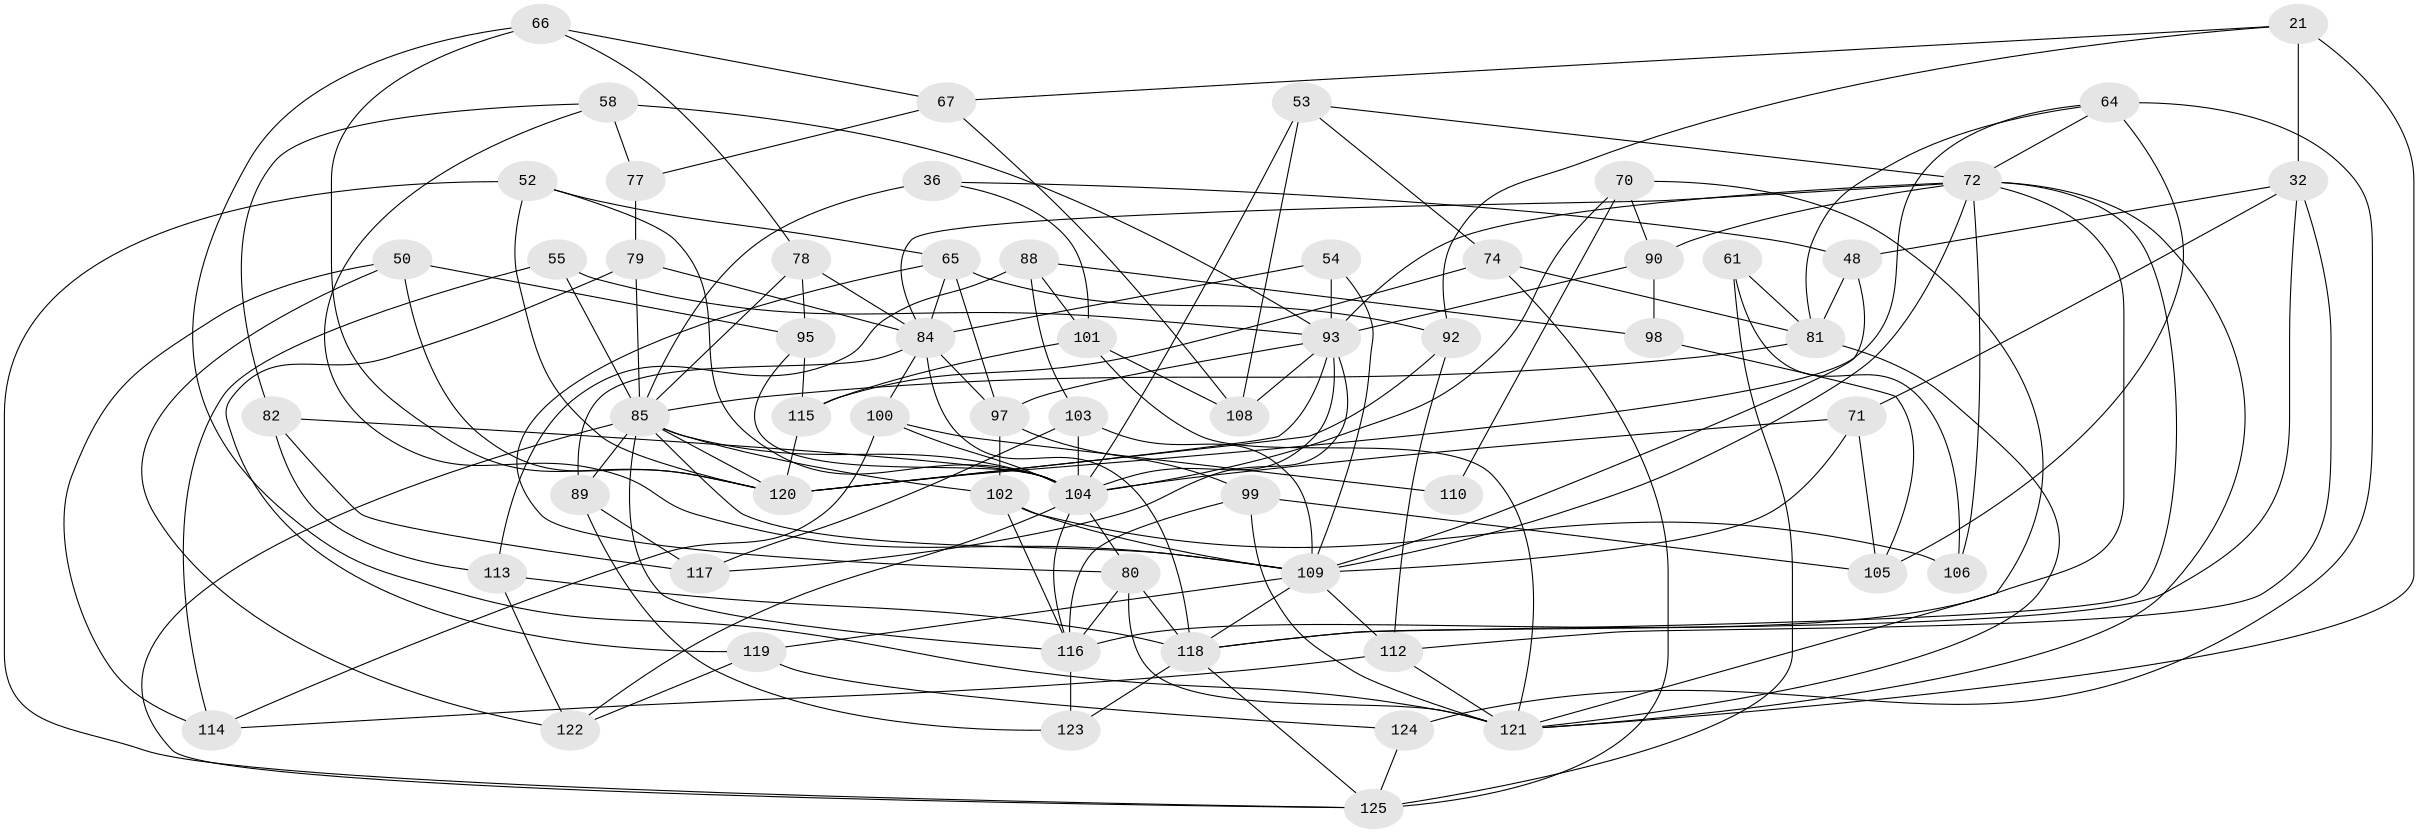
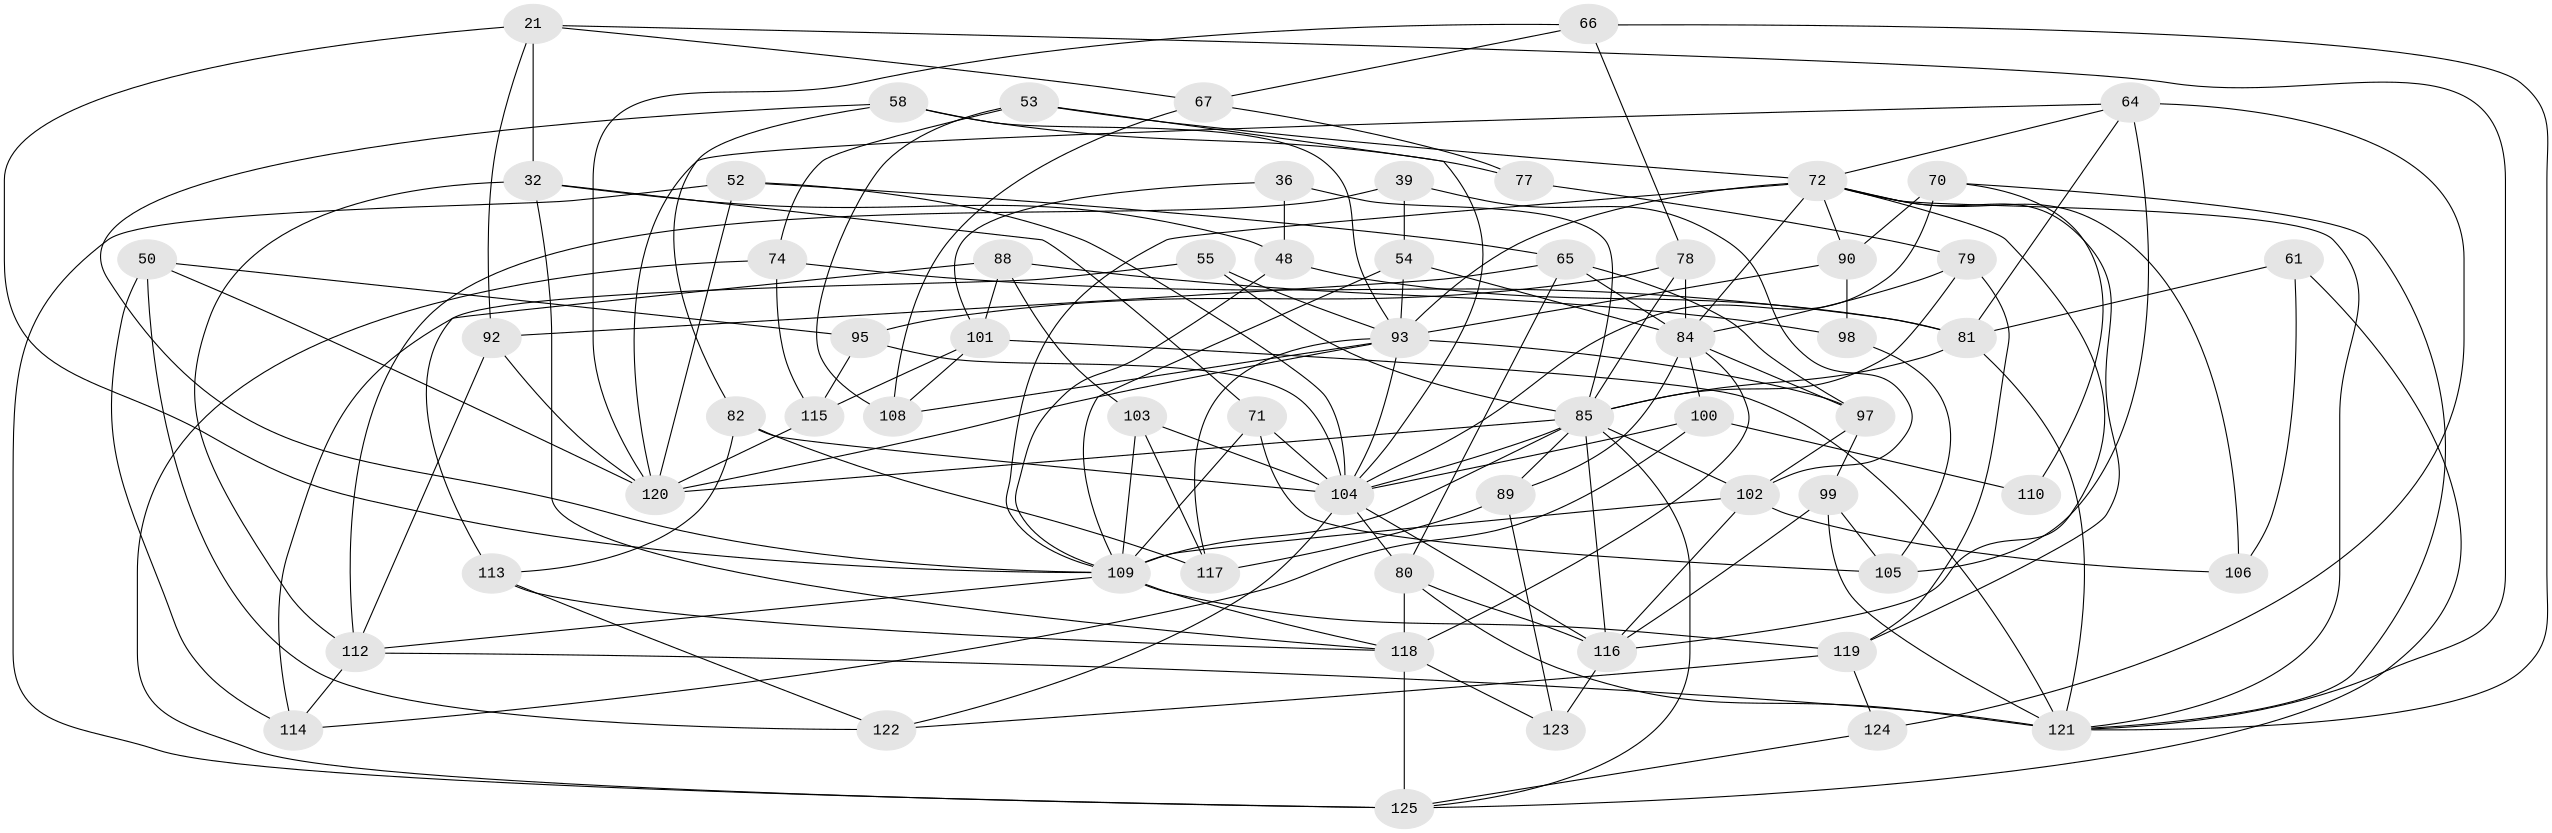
node "39": added
edge "21" -- "109": added
edge "72" -- "118": now "72" -- "119"
